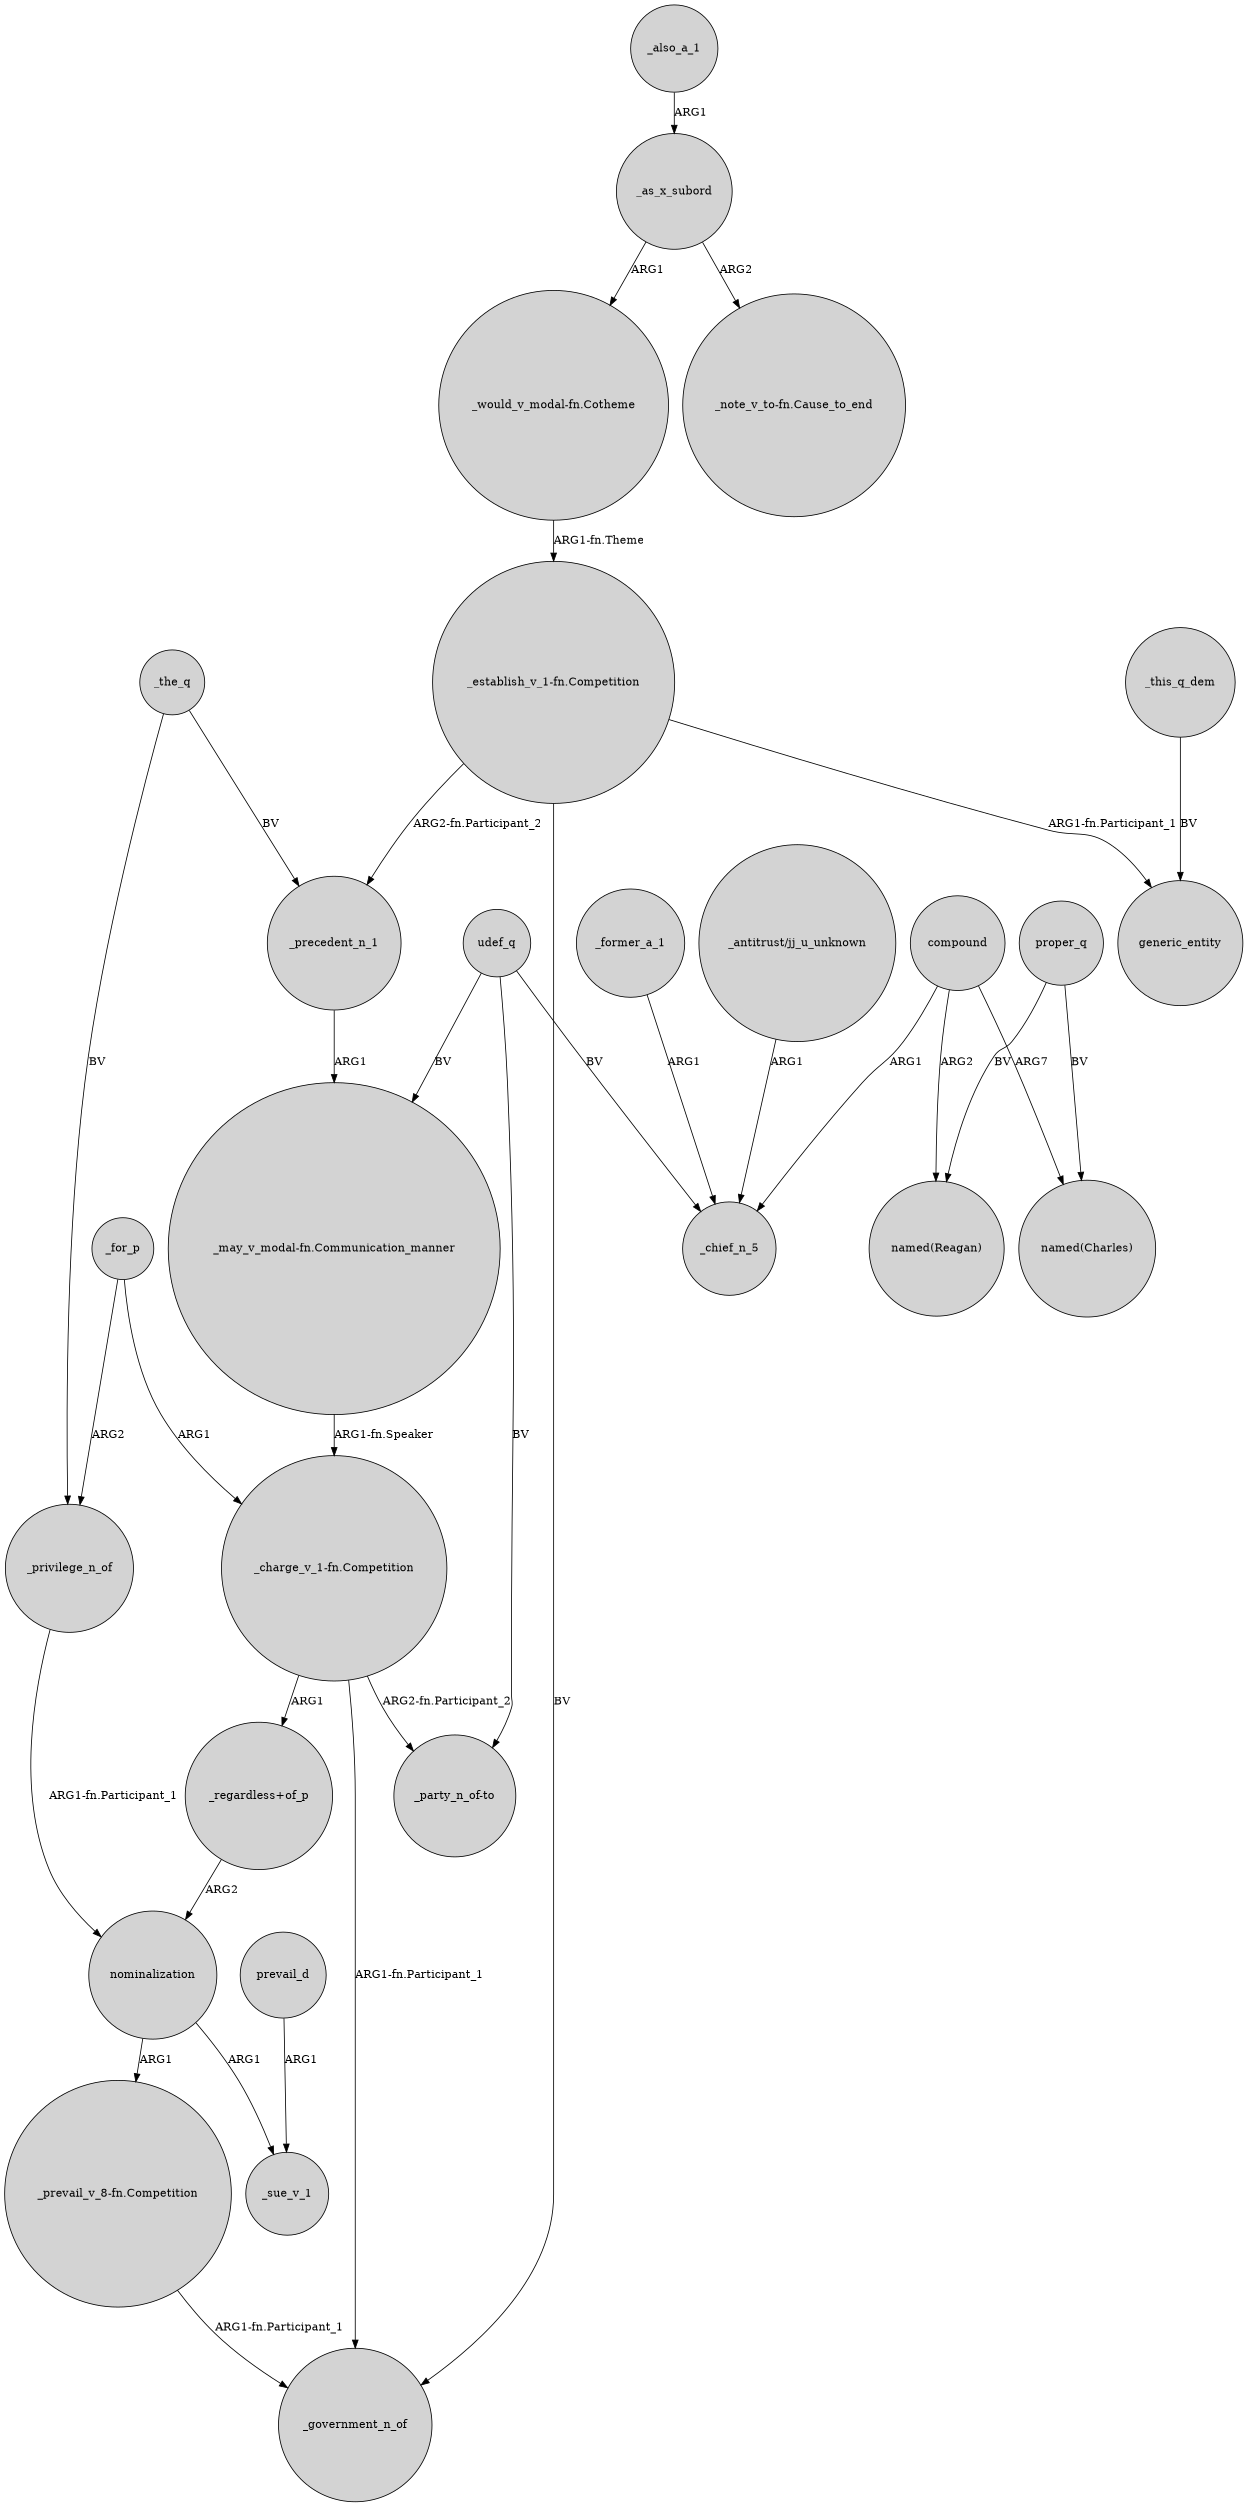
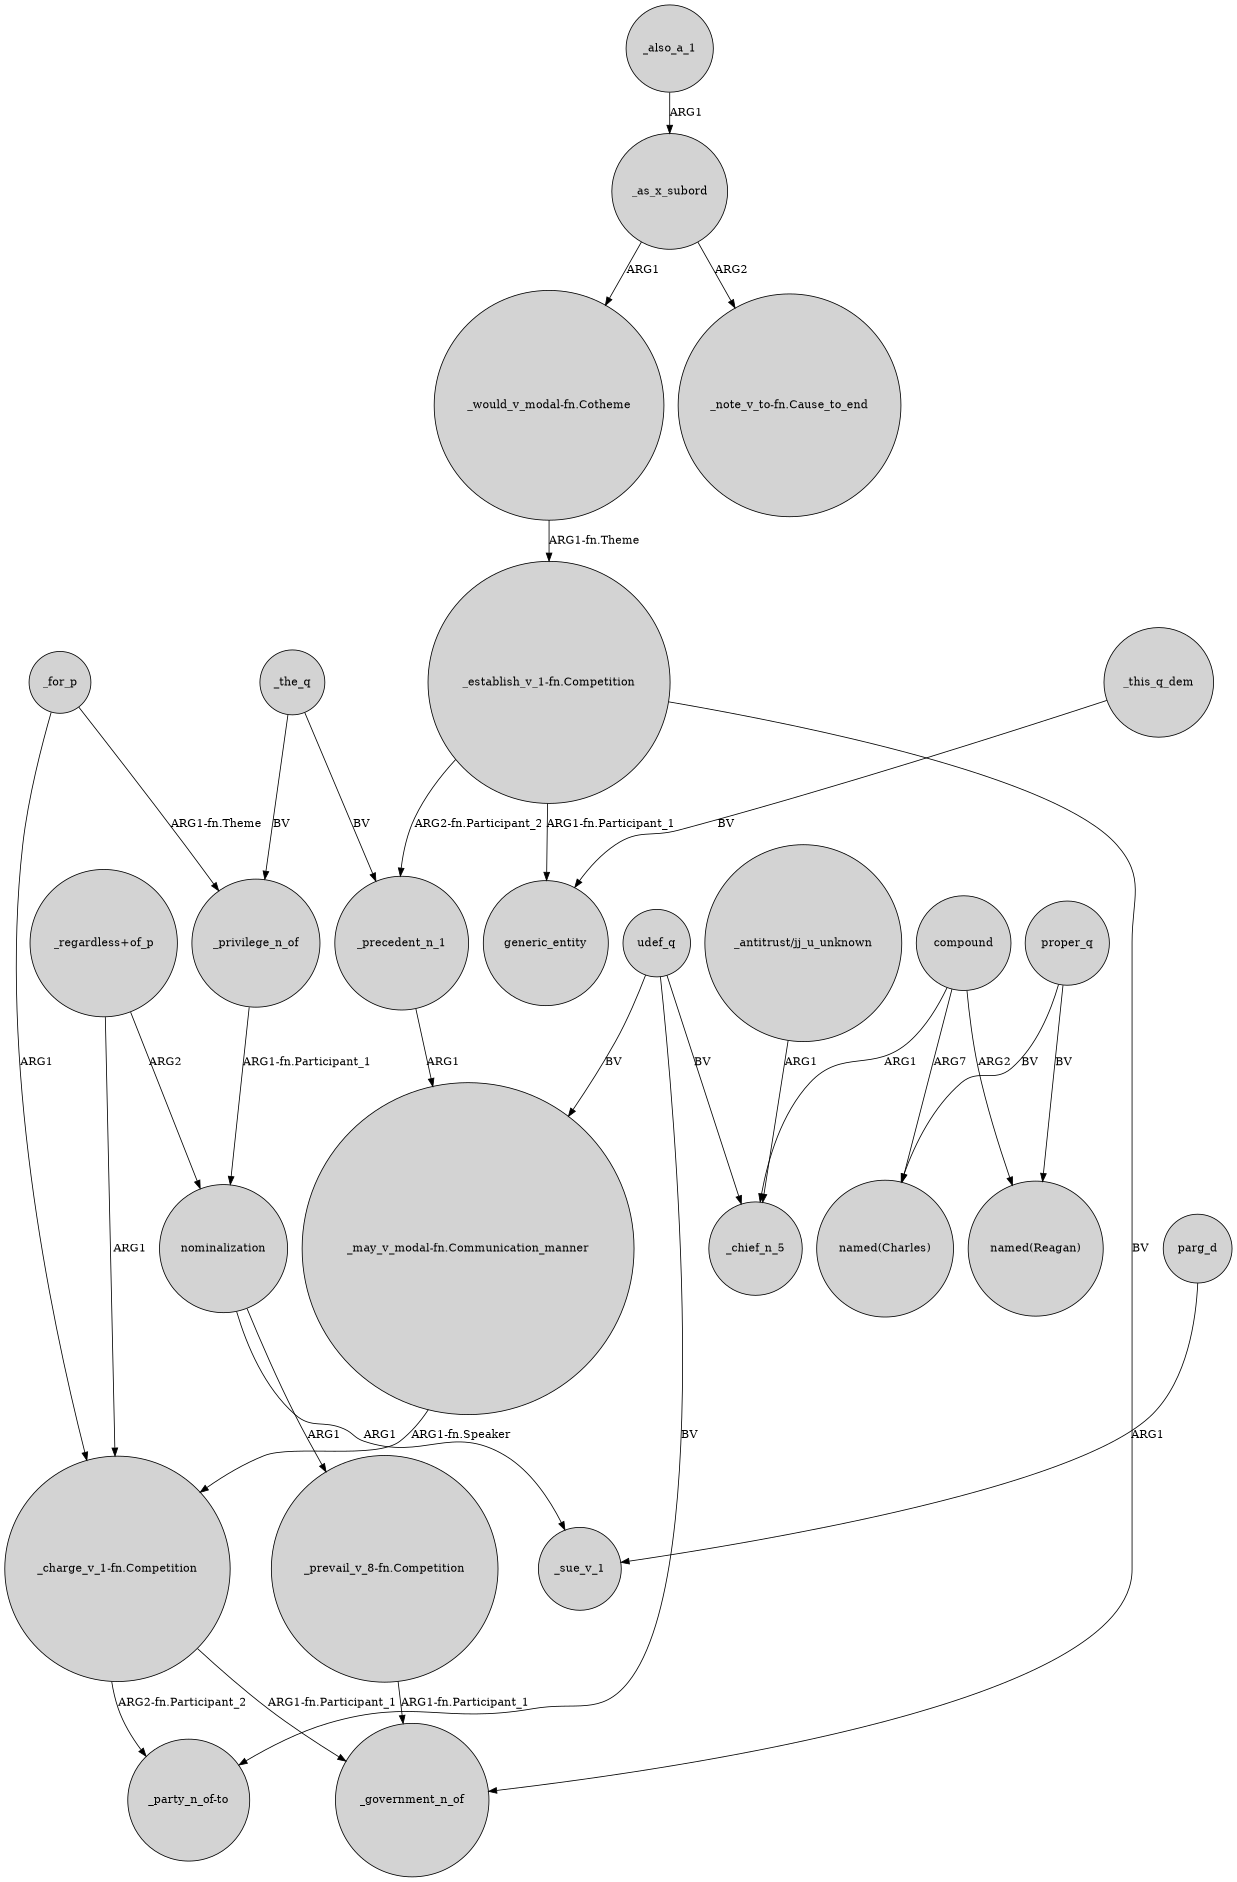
node "_former_a_1": removed
edge "_for_p" -> "_privilege_n_of": label "ARG2" -> "ARG1-fn.Theme"
edge "_charge_v_1-fn.Competition" -> "_regardless+of_p": reversed
node "prevail_d": label "prevail_d" -> "parg_d"
